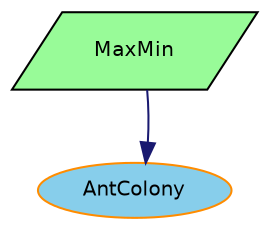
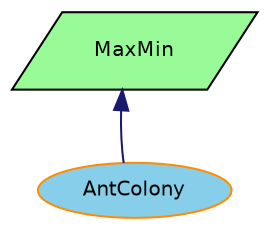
edge "MaxMin" -> "AntColony": reversed
